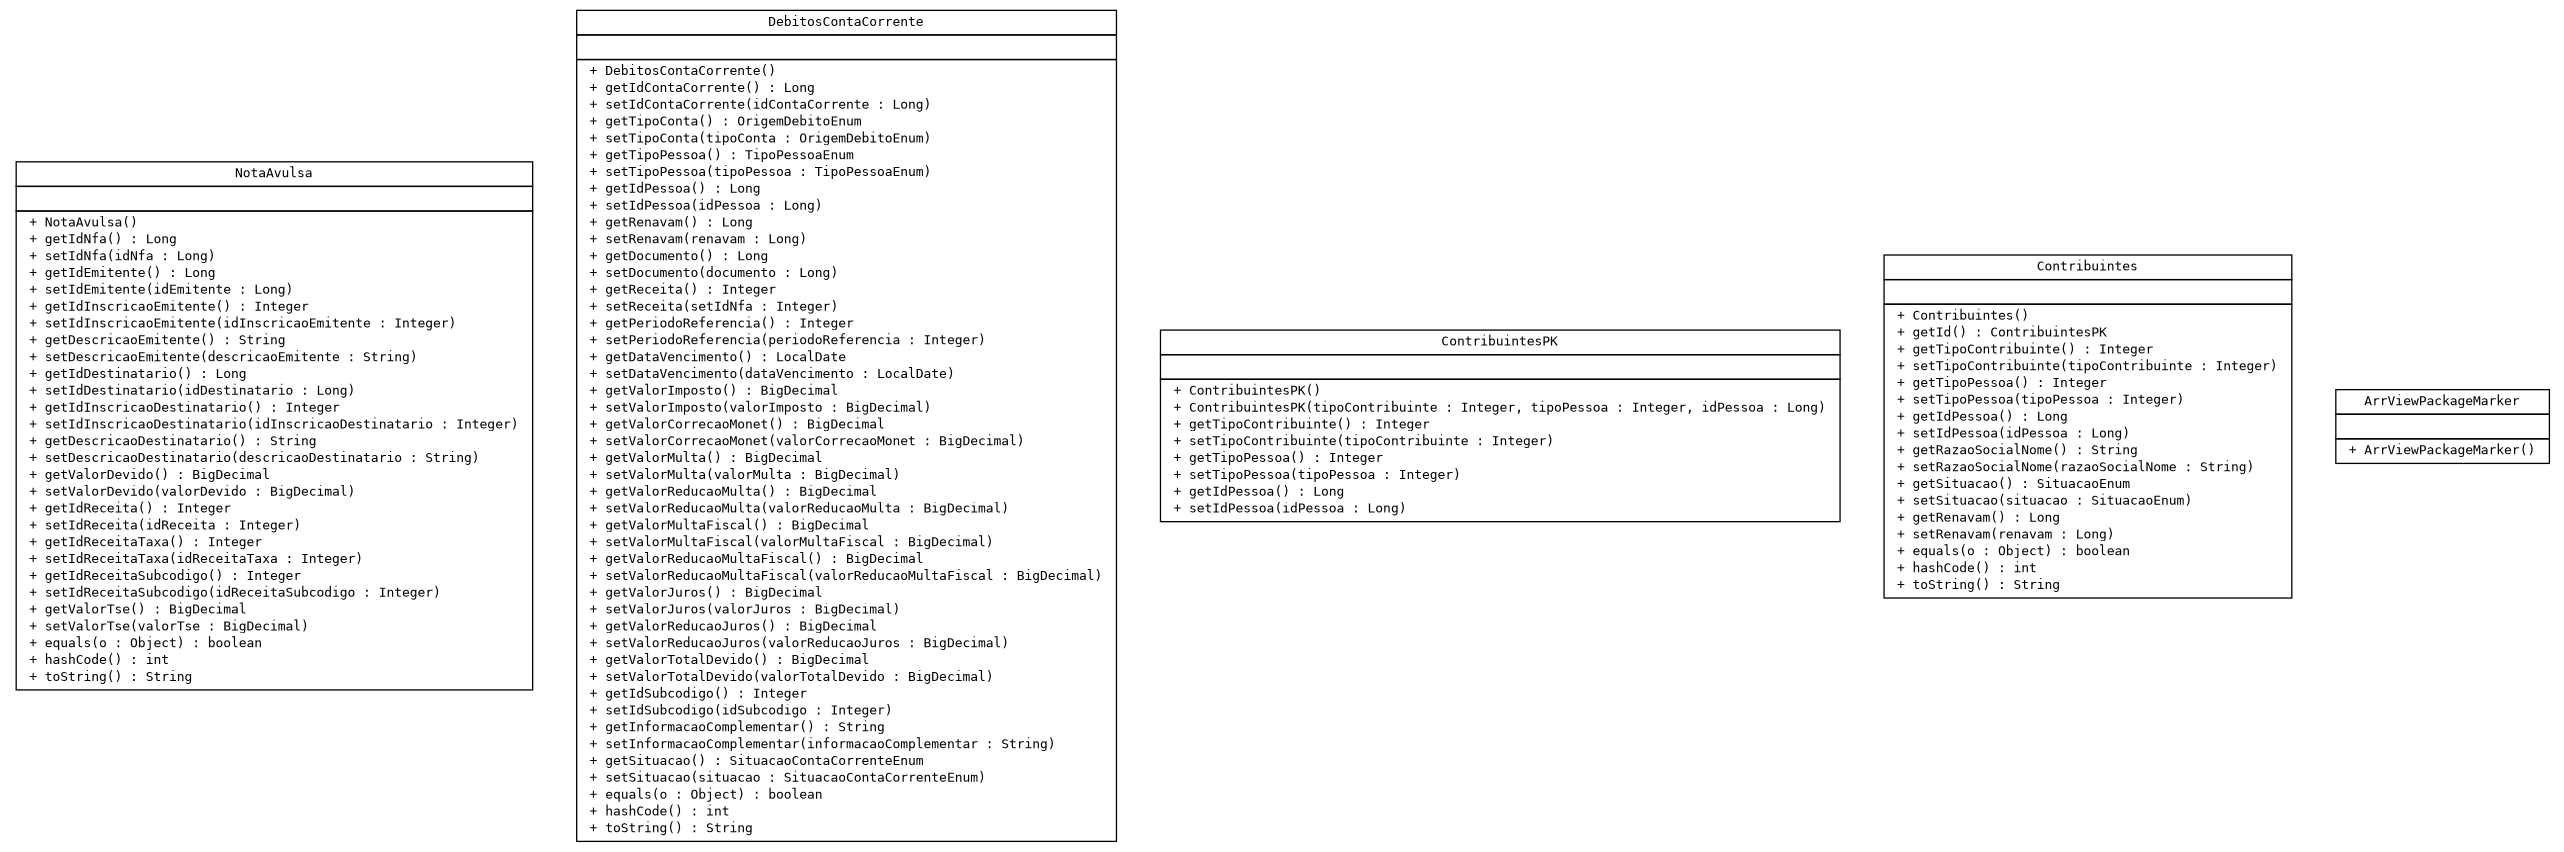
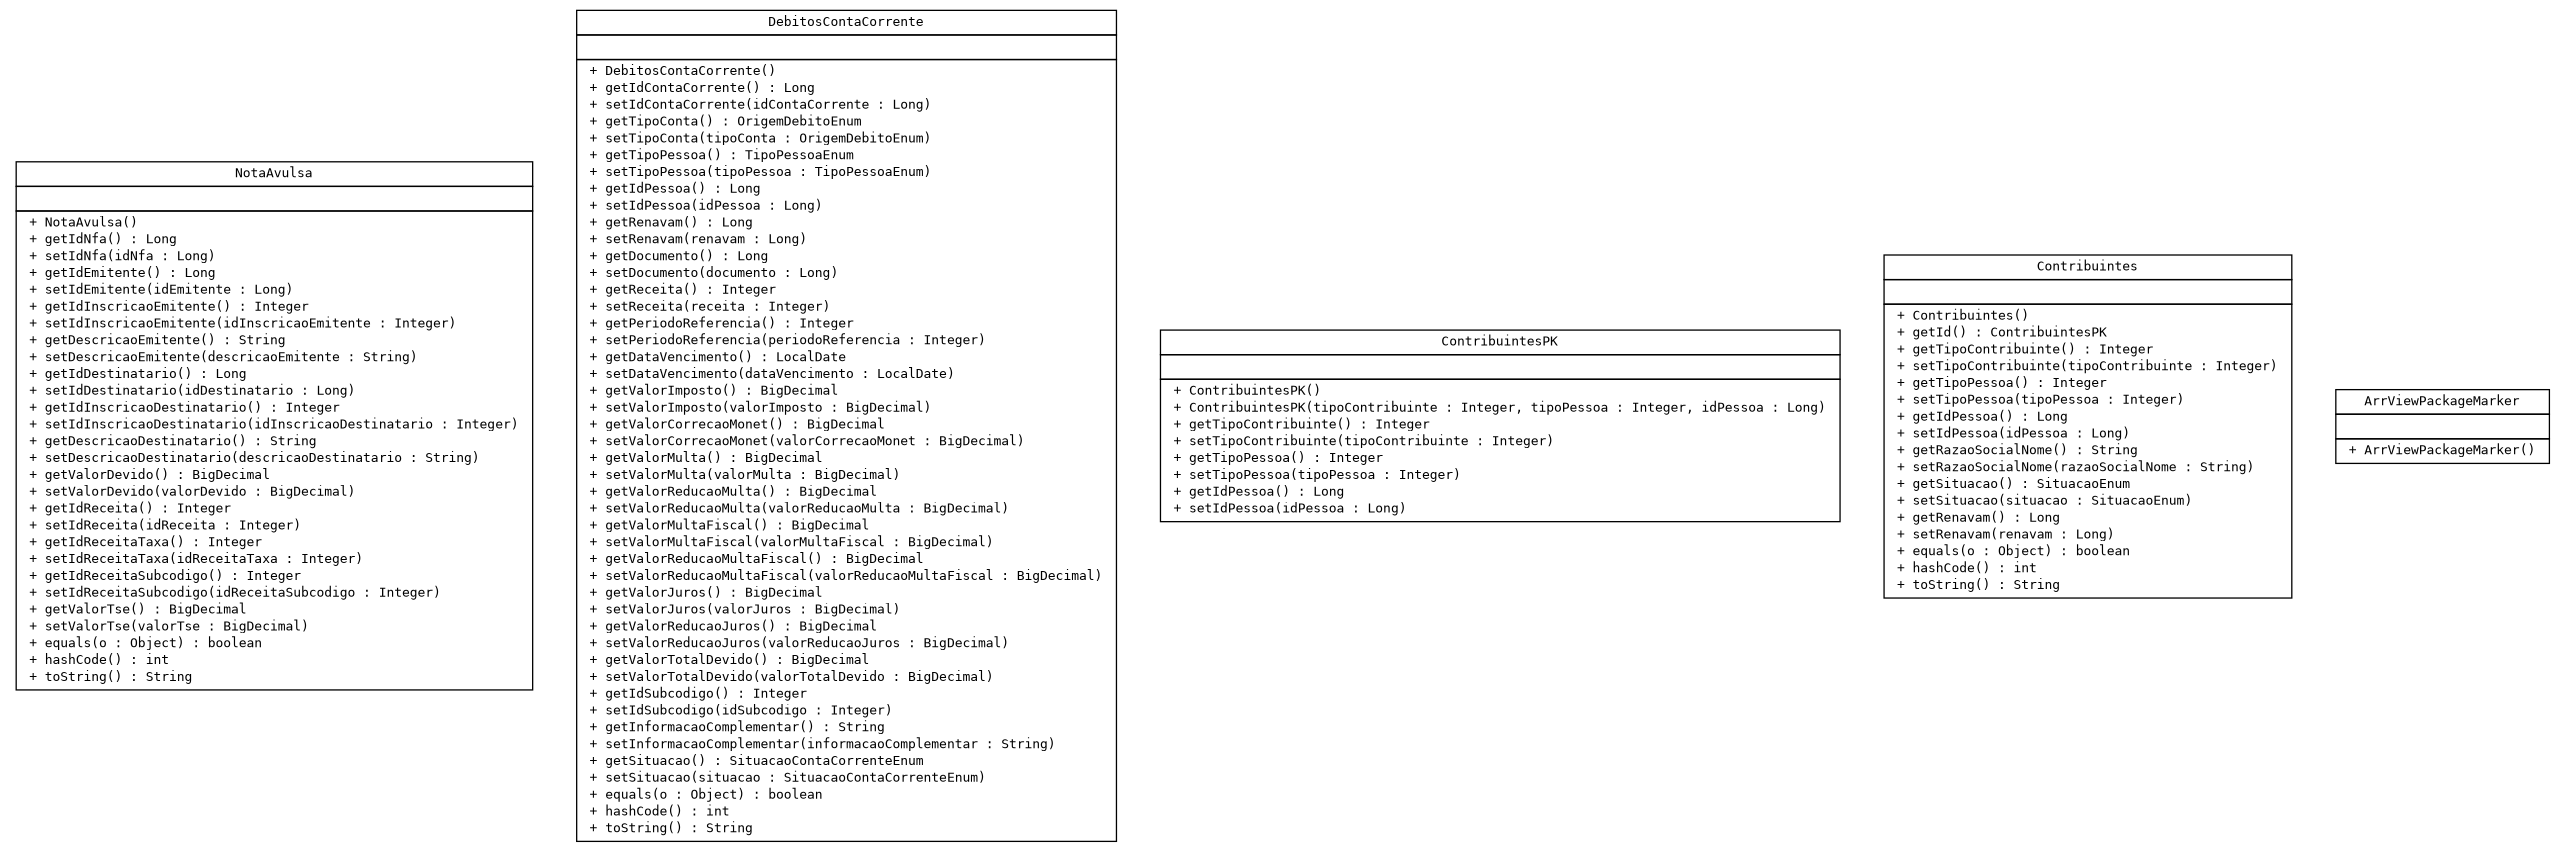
node "DebitosContaCorrente": text "+ setReceita(setIdNfa : Integer)" -> "+ setReceita(receita : Integer)"
